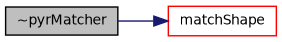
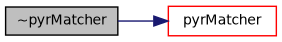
node "matchShape": label "matchShape" -> "pyrMatcher"
